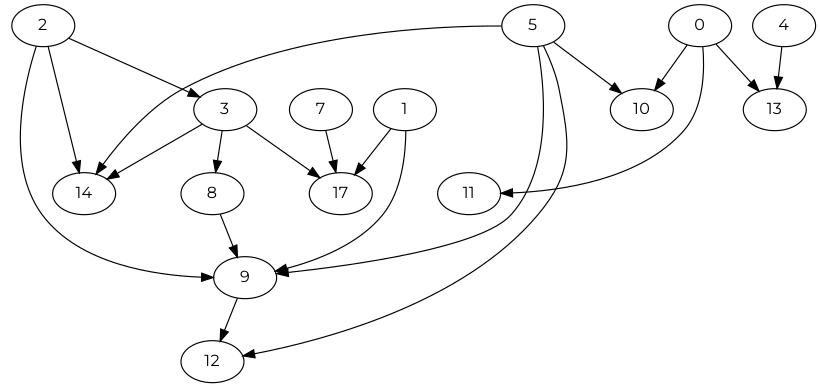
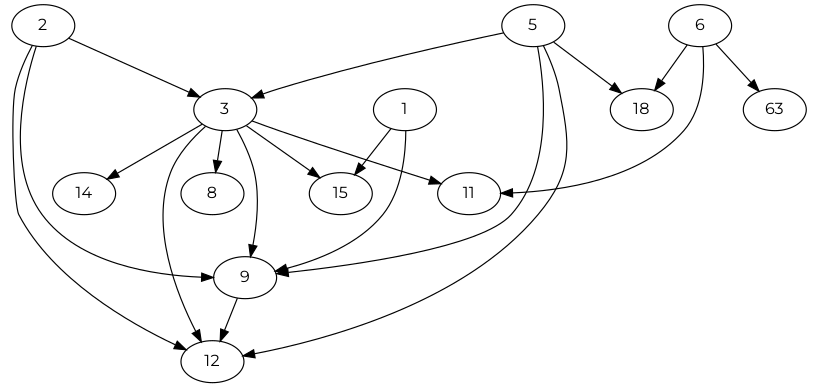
node "0": label "0" -> "6"
node "4": removed
edge "5" -> "14": now "5" -> "3"
edge "2" -> "14": now "2" -> "12"
node "7": removed
node "10": label "10" -> "18"
node "13": label "13" -> "63"
edge "3" -> "11": added
node "17": label "17" -> "15"
edge "3" -> "12": added
edge "8" -> "9": now "3" -> "9"
